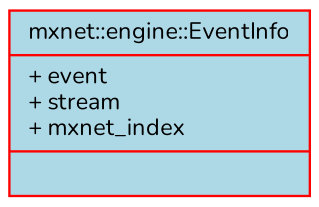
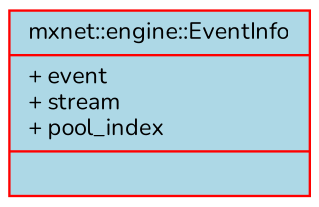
node "mxnet::engine::EventInfo": text "+ mxnet_index" -> "+ pool_index"
